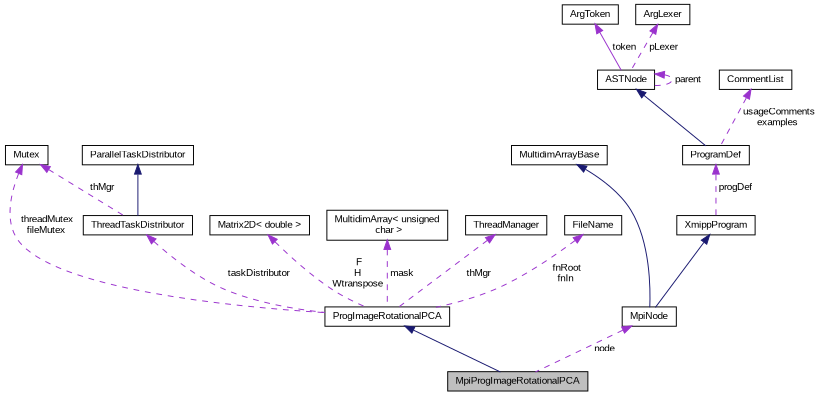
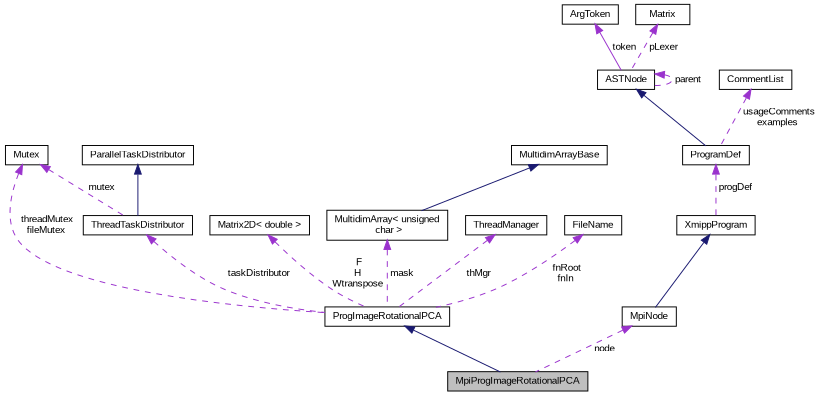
node "ArgLexer": label "ArgLexer" -> "Matrix"
edge "ThreadTaskDistributor" -> "Mutex": label " thMgr" -> " mutex"
edge "MpiNode" -> "MultidimArrayBase": now "MultidimArray< unsigned char >" -> "MultidimArrayBase"
